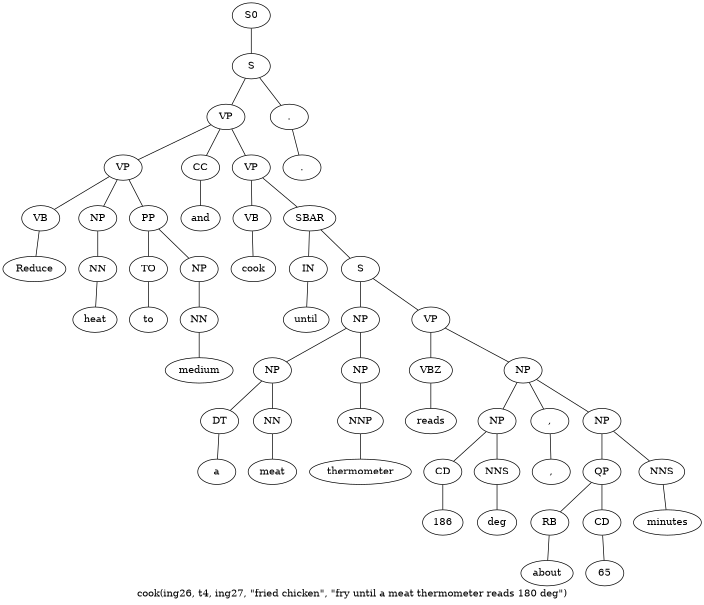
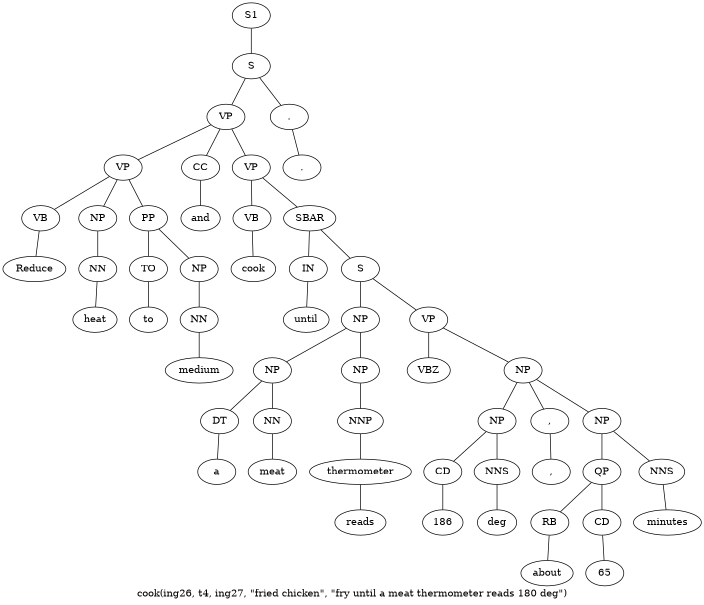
node "S0": label "S0" -> "S1"
edge "VBZ" -- "reads": now "thermometer" -- "reads"
